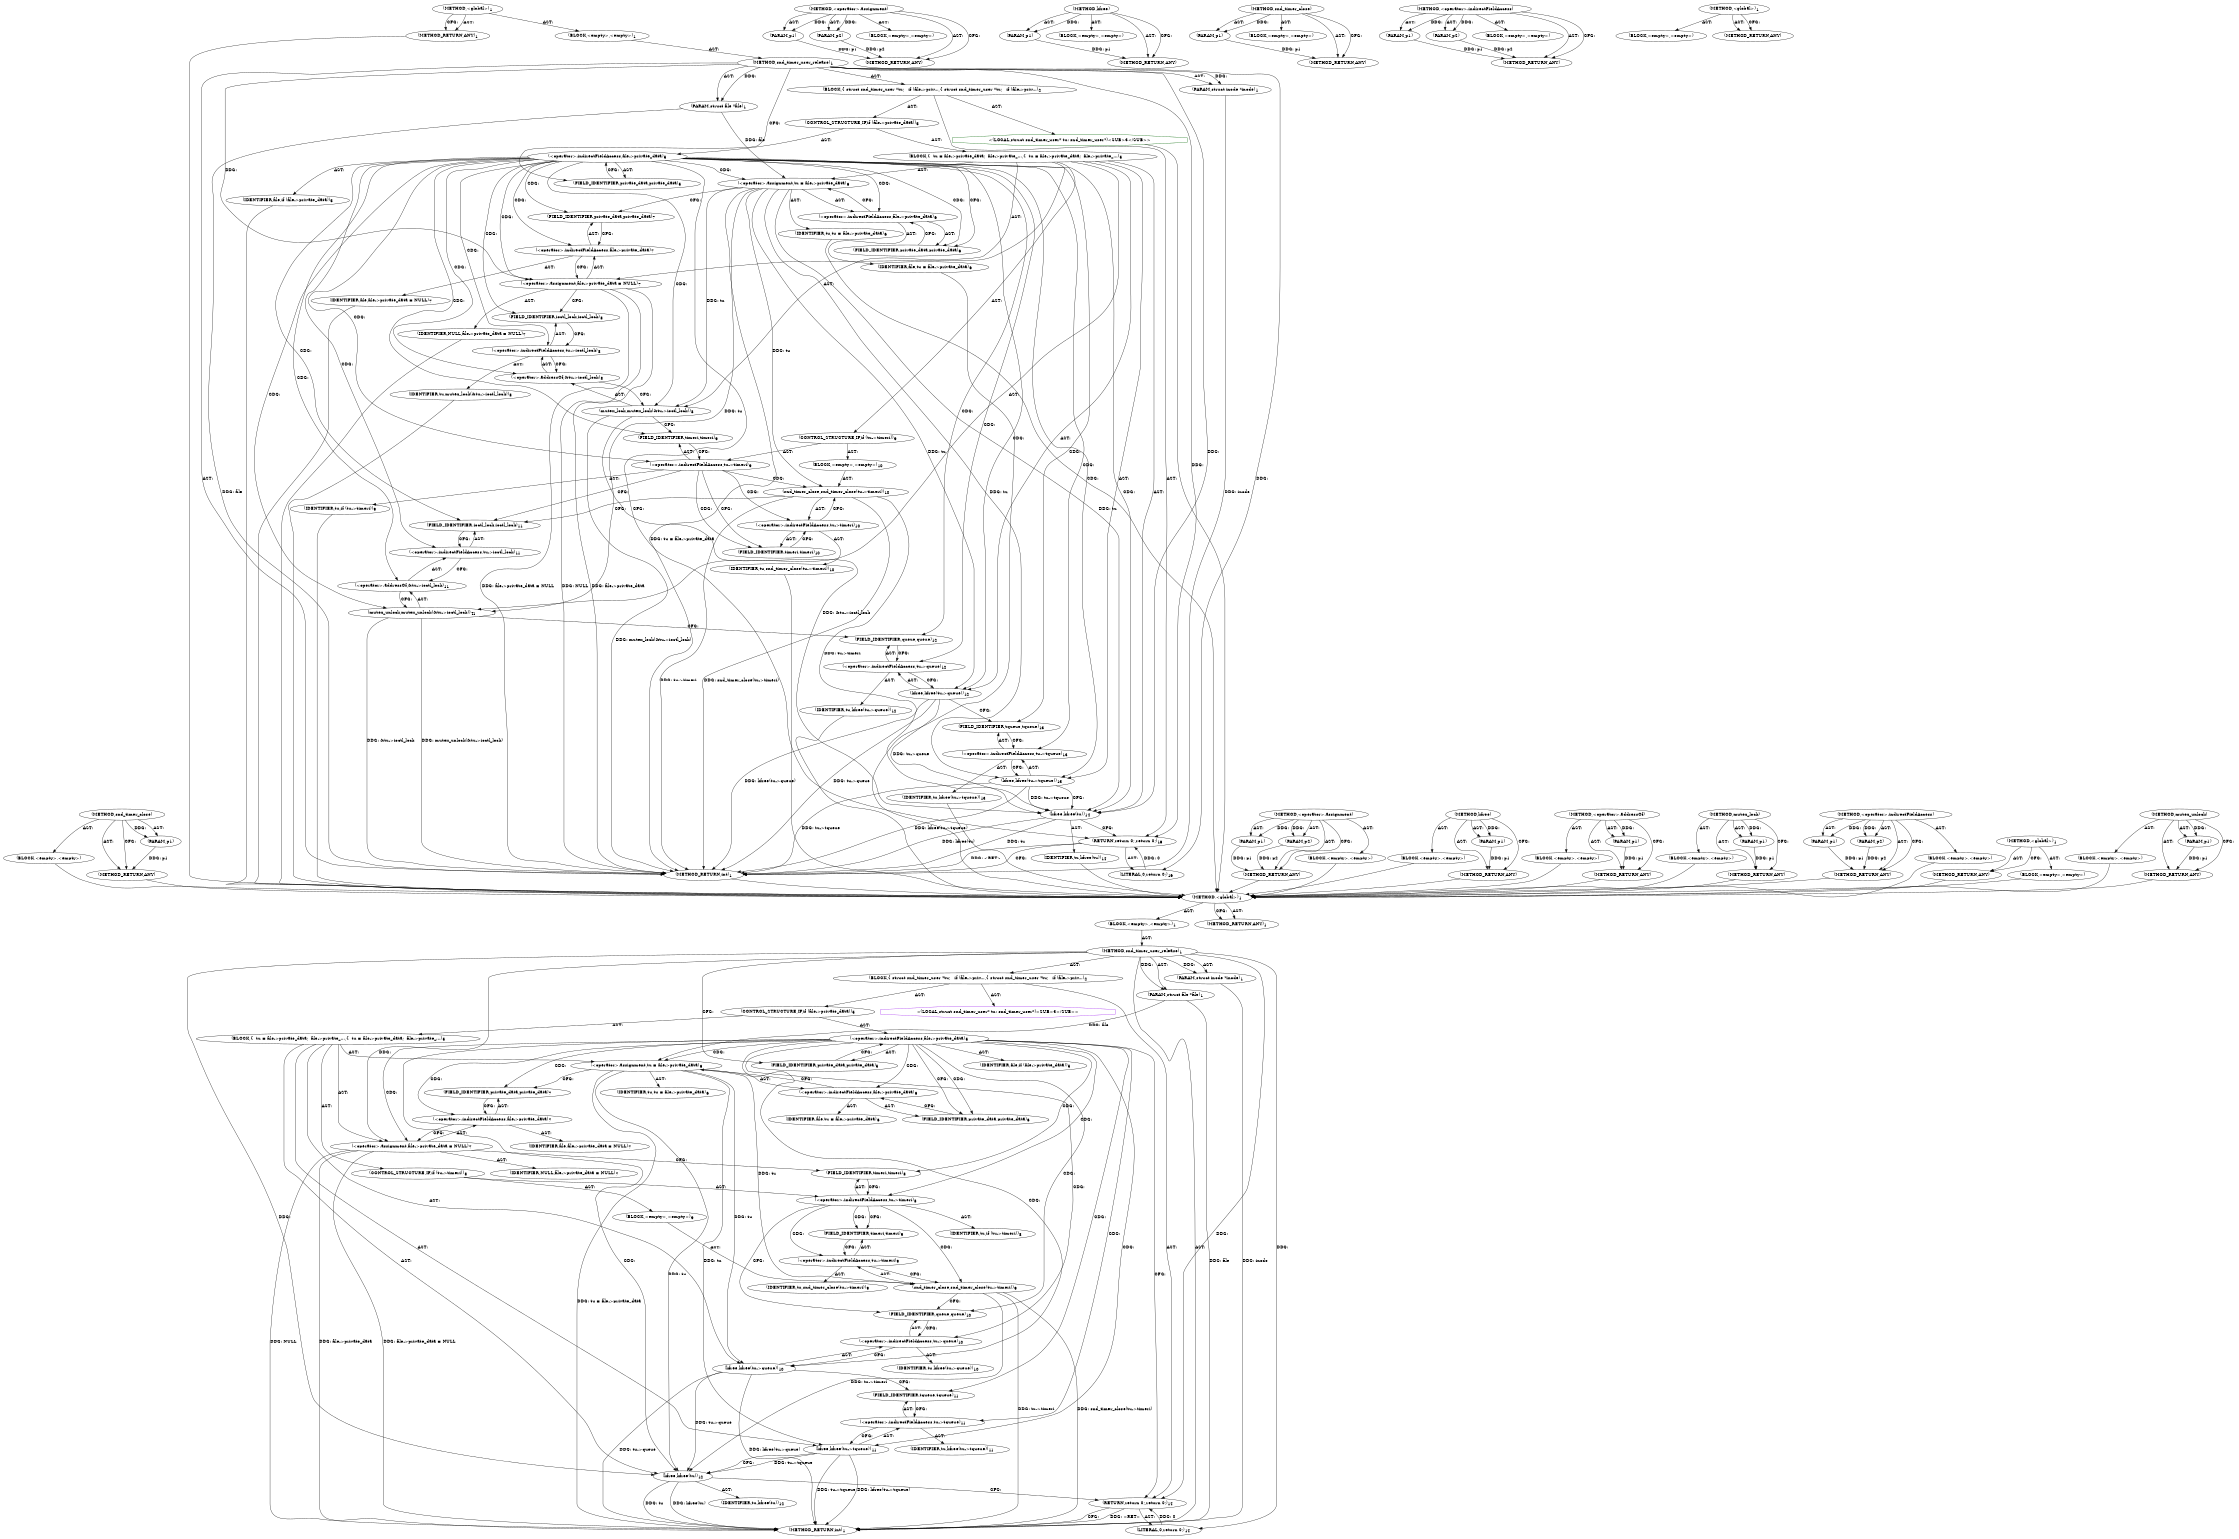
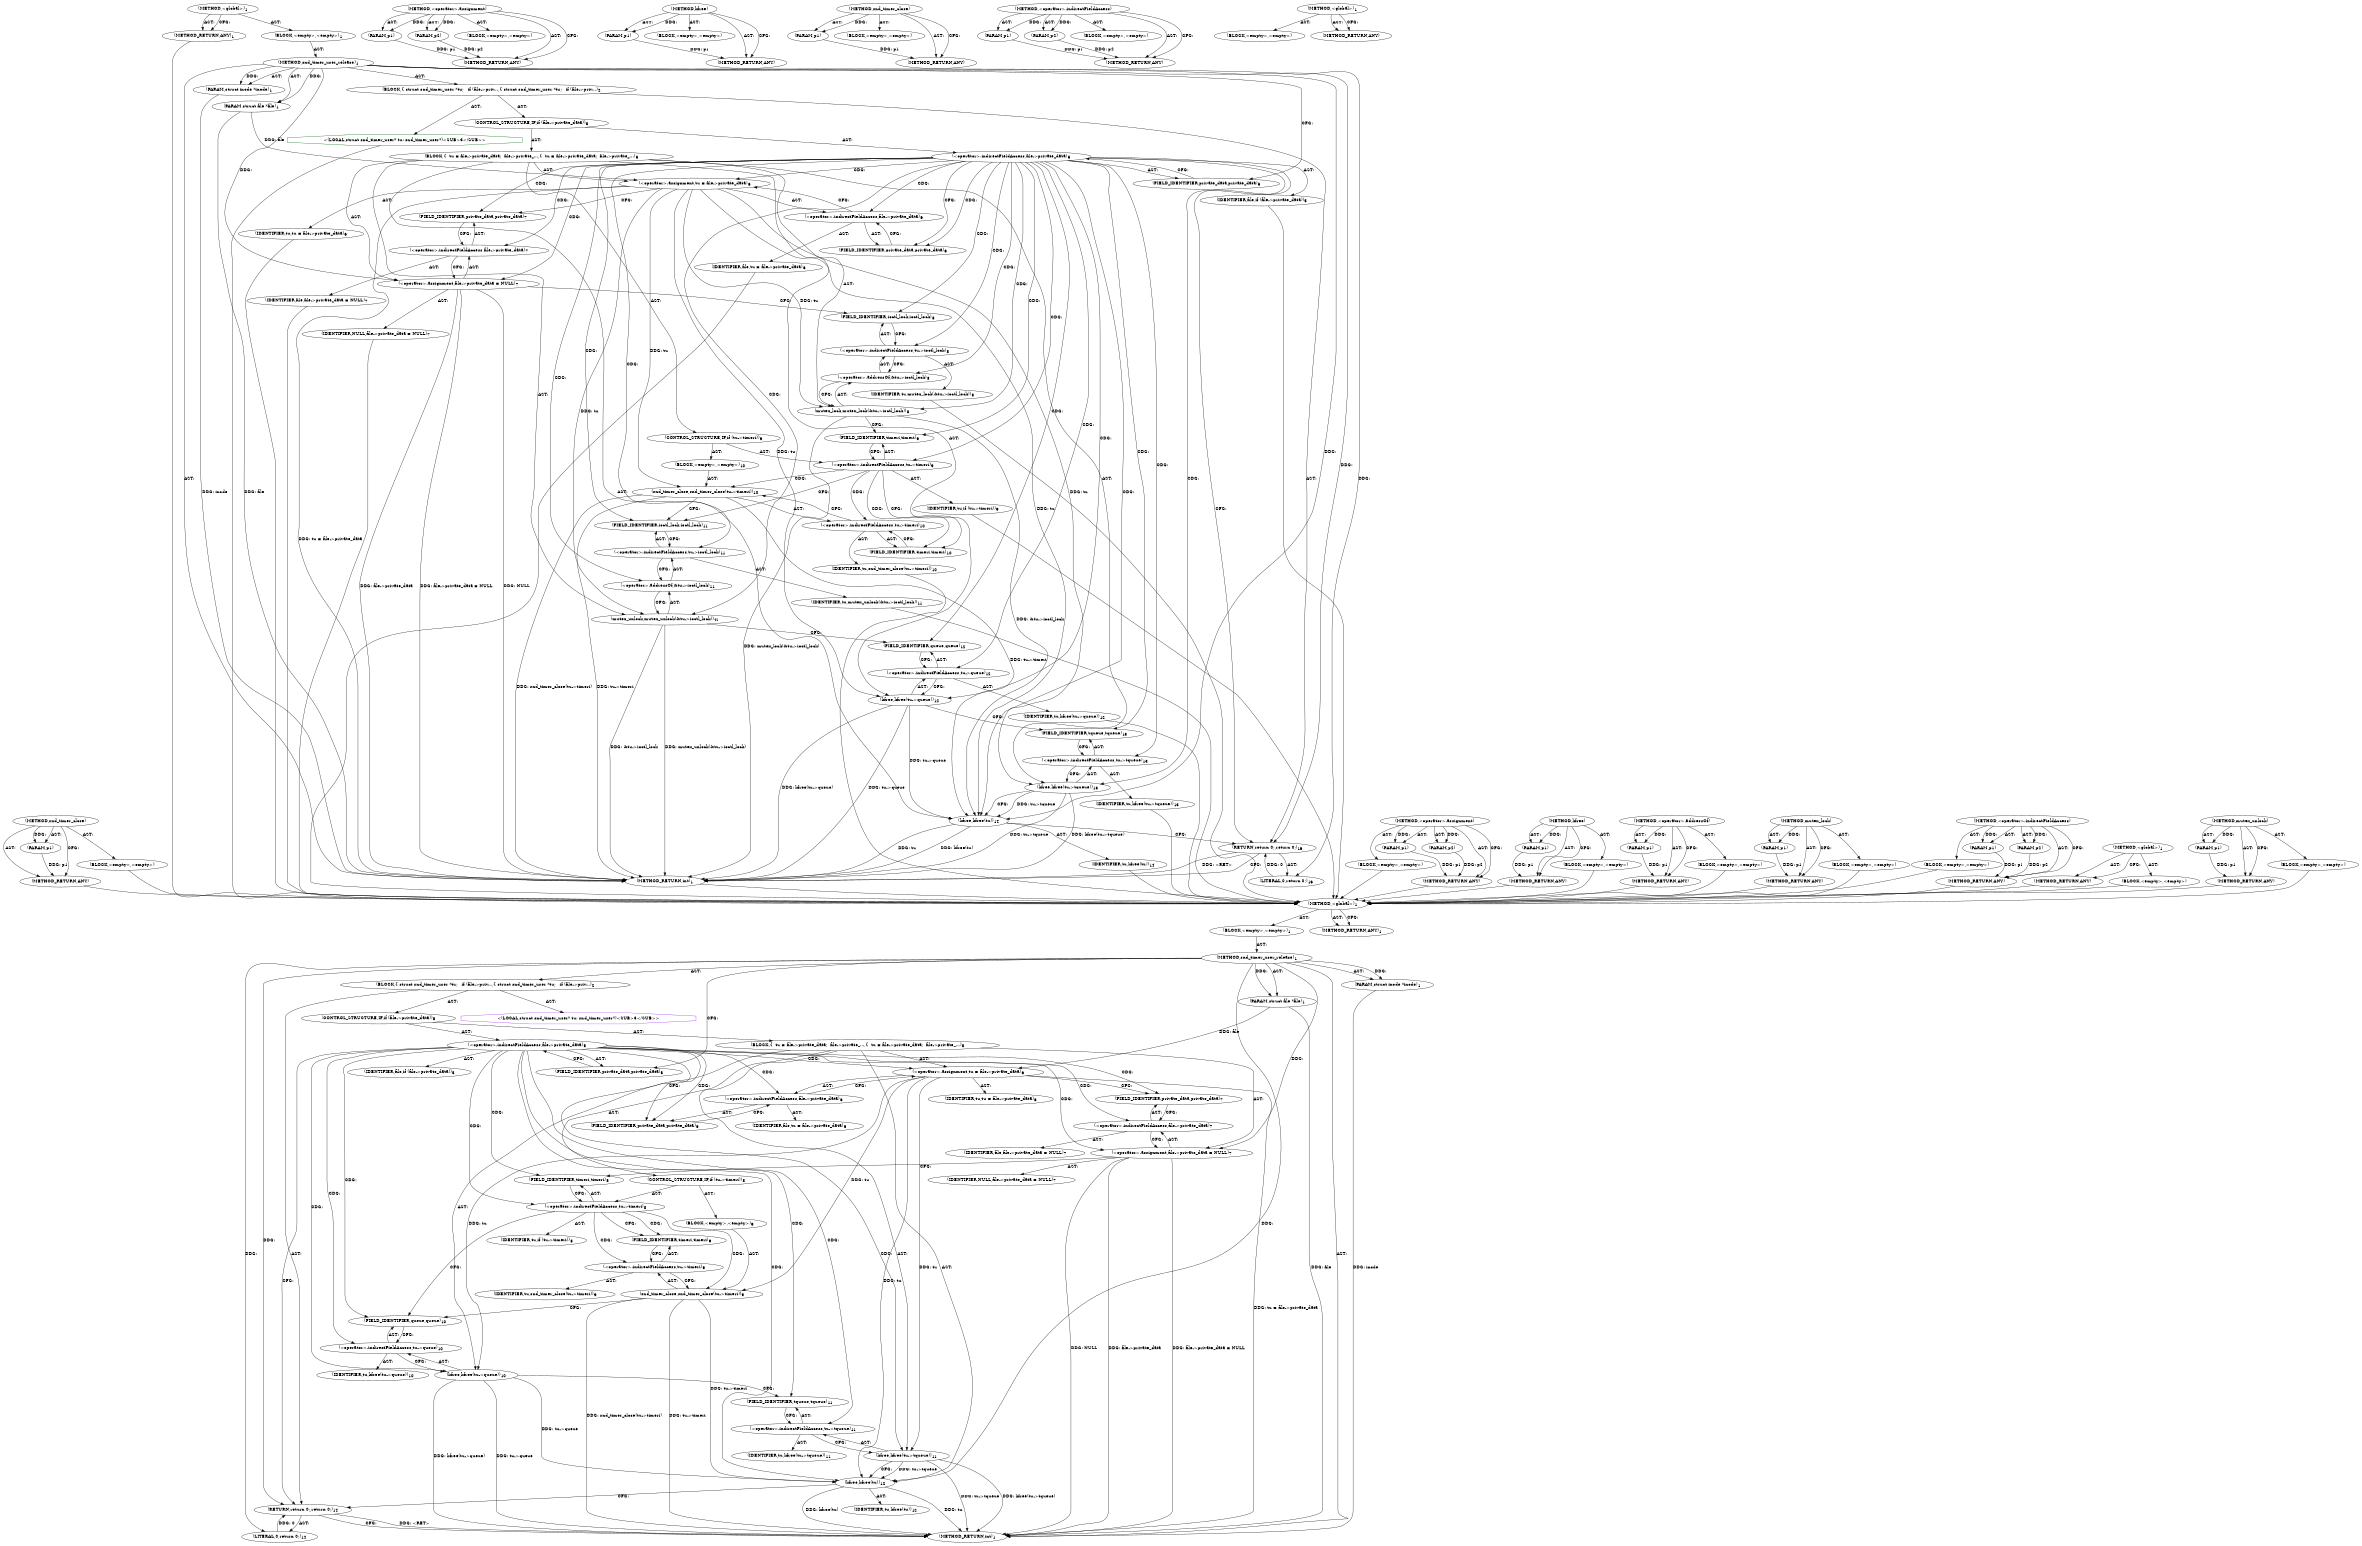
node "(IDENTIFIER,tu,mutex_unlock(&tu->ioctl_lock))": added
